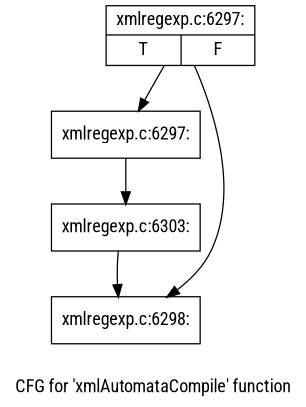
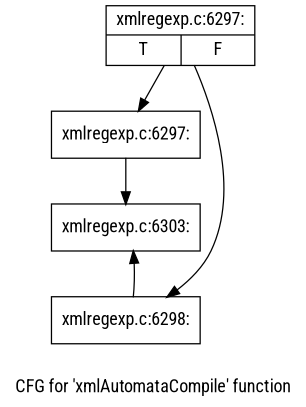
edge "xmlregexp.c:6303:" -> "xmlregexp.c:6298:": reversed
